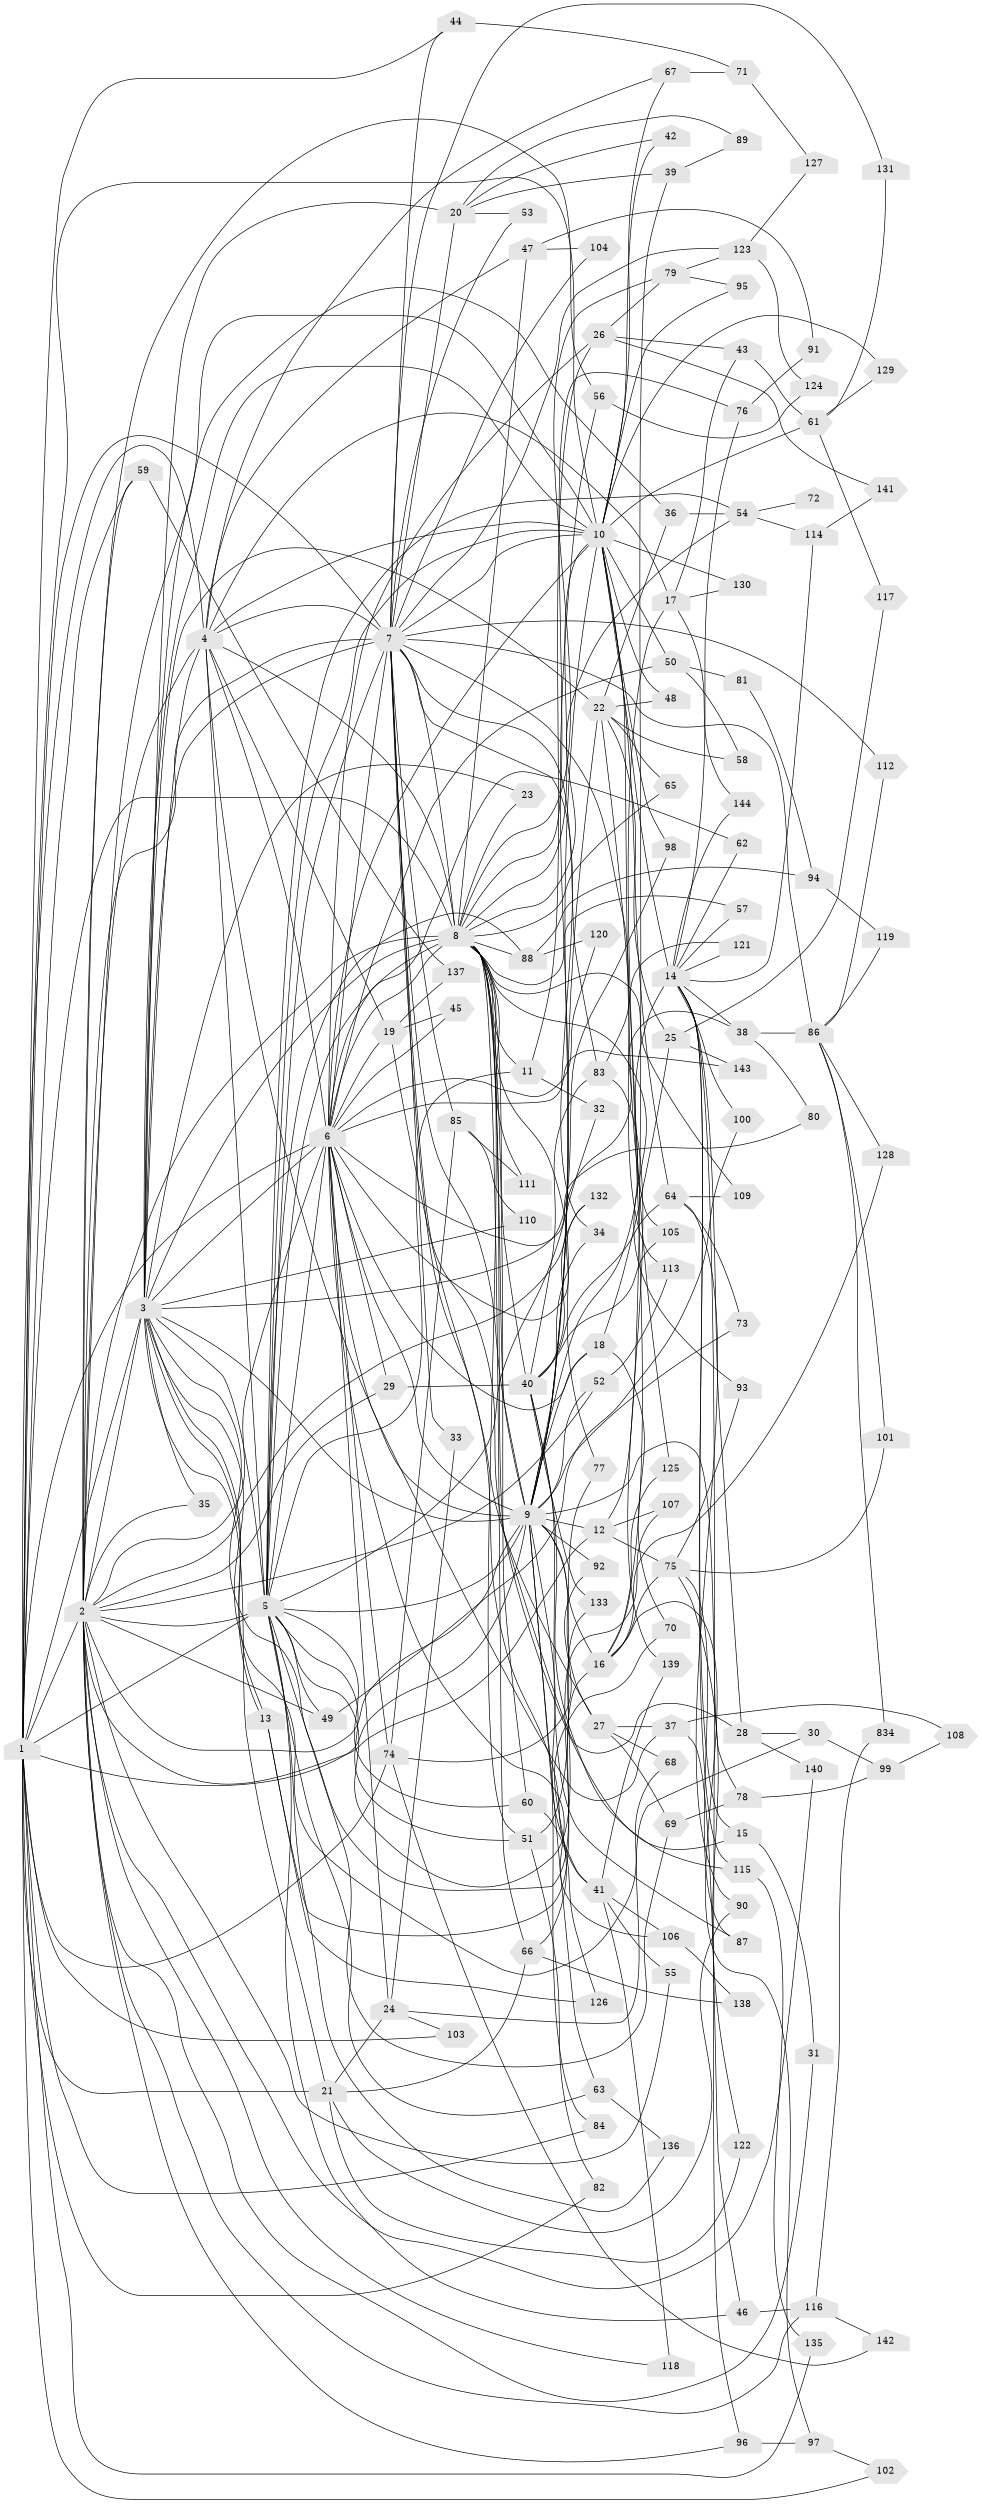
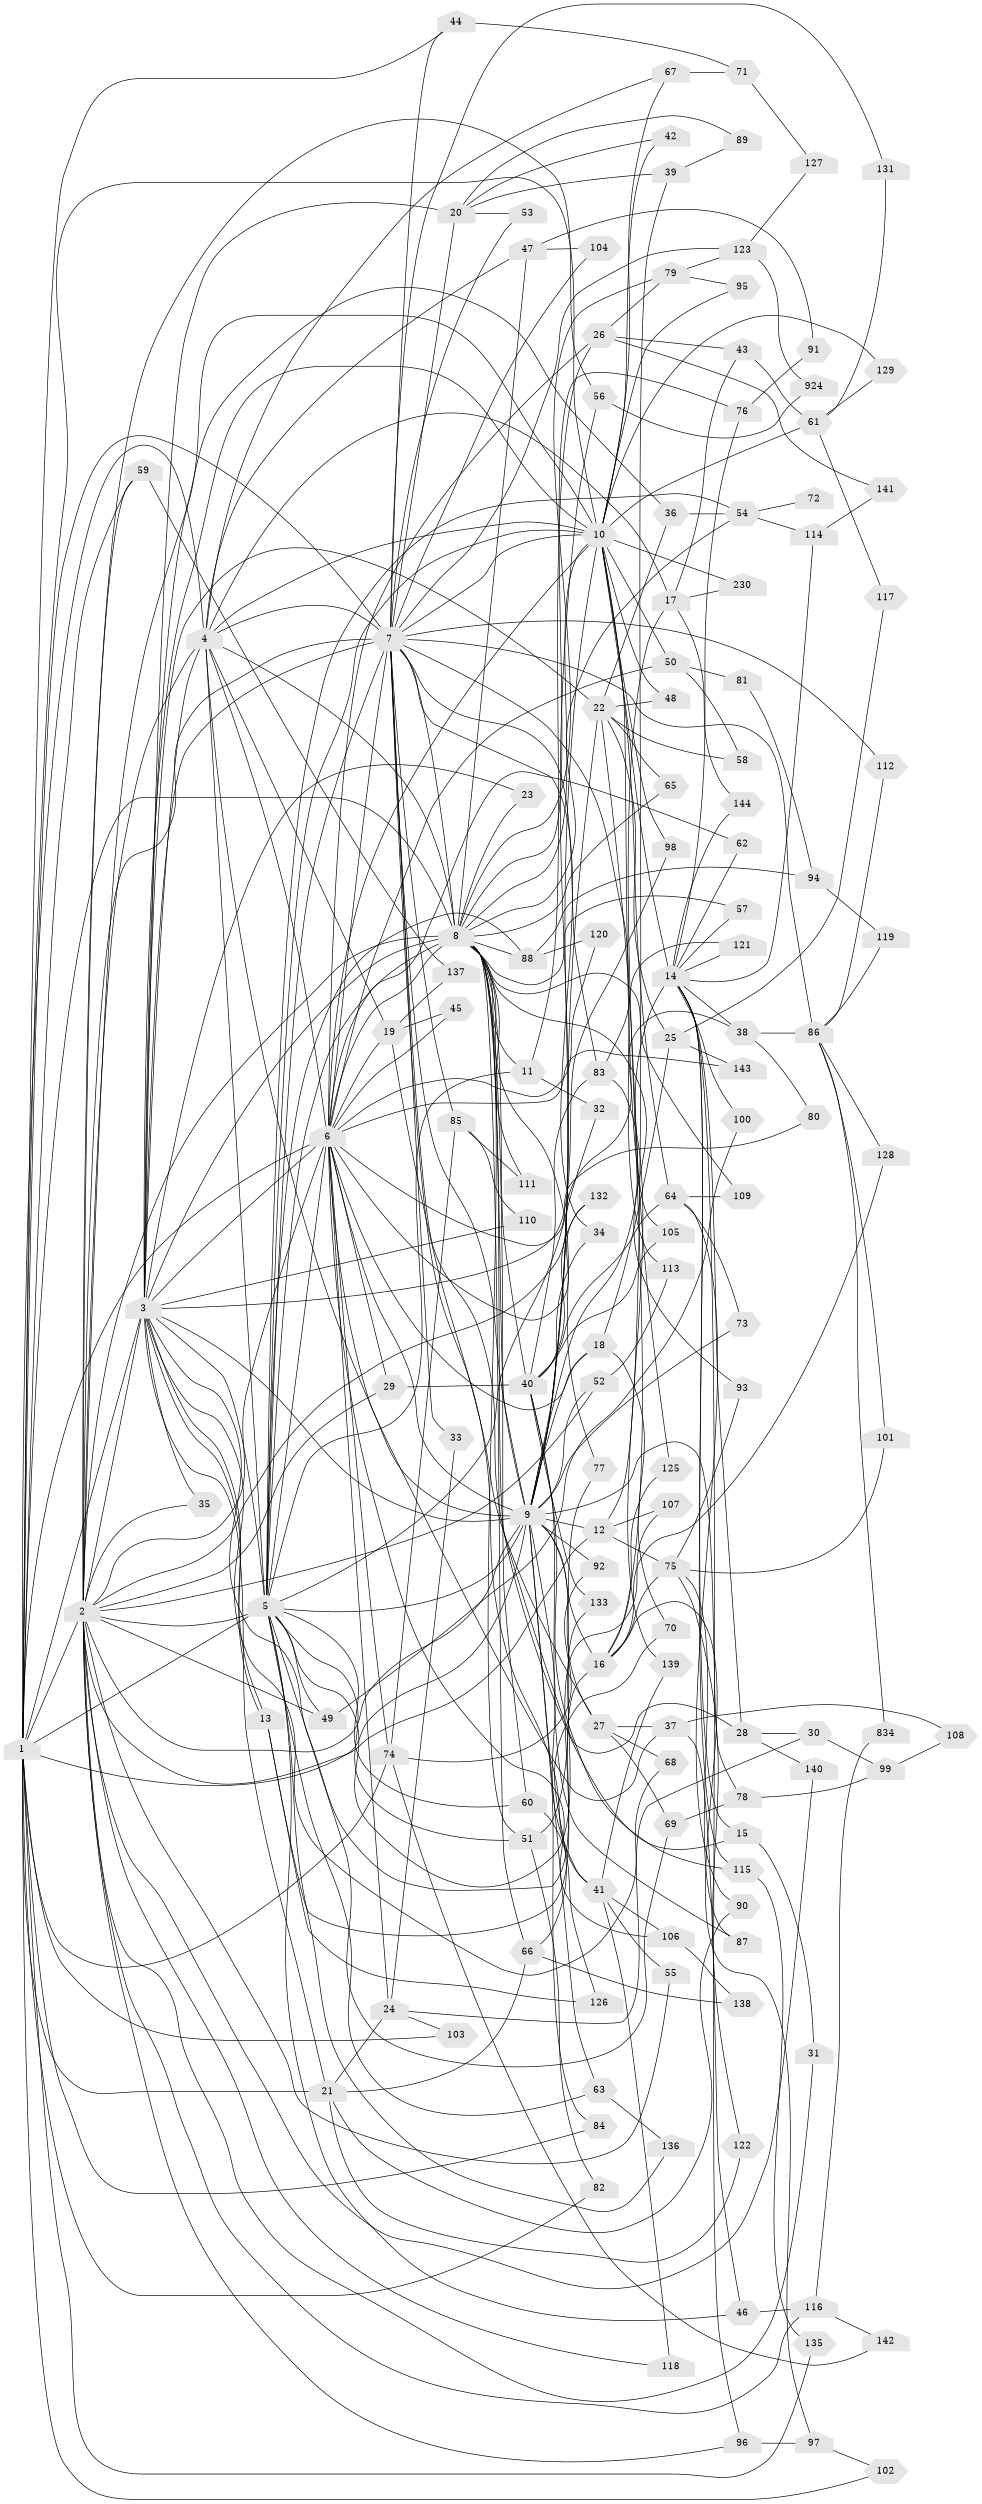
node "124": label "124" -> "924"
node "130": label "130" -> "230"
